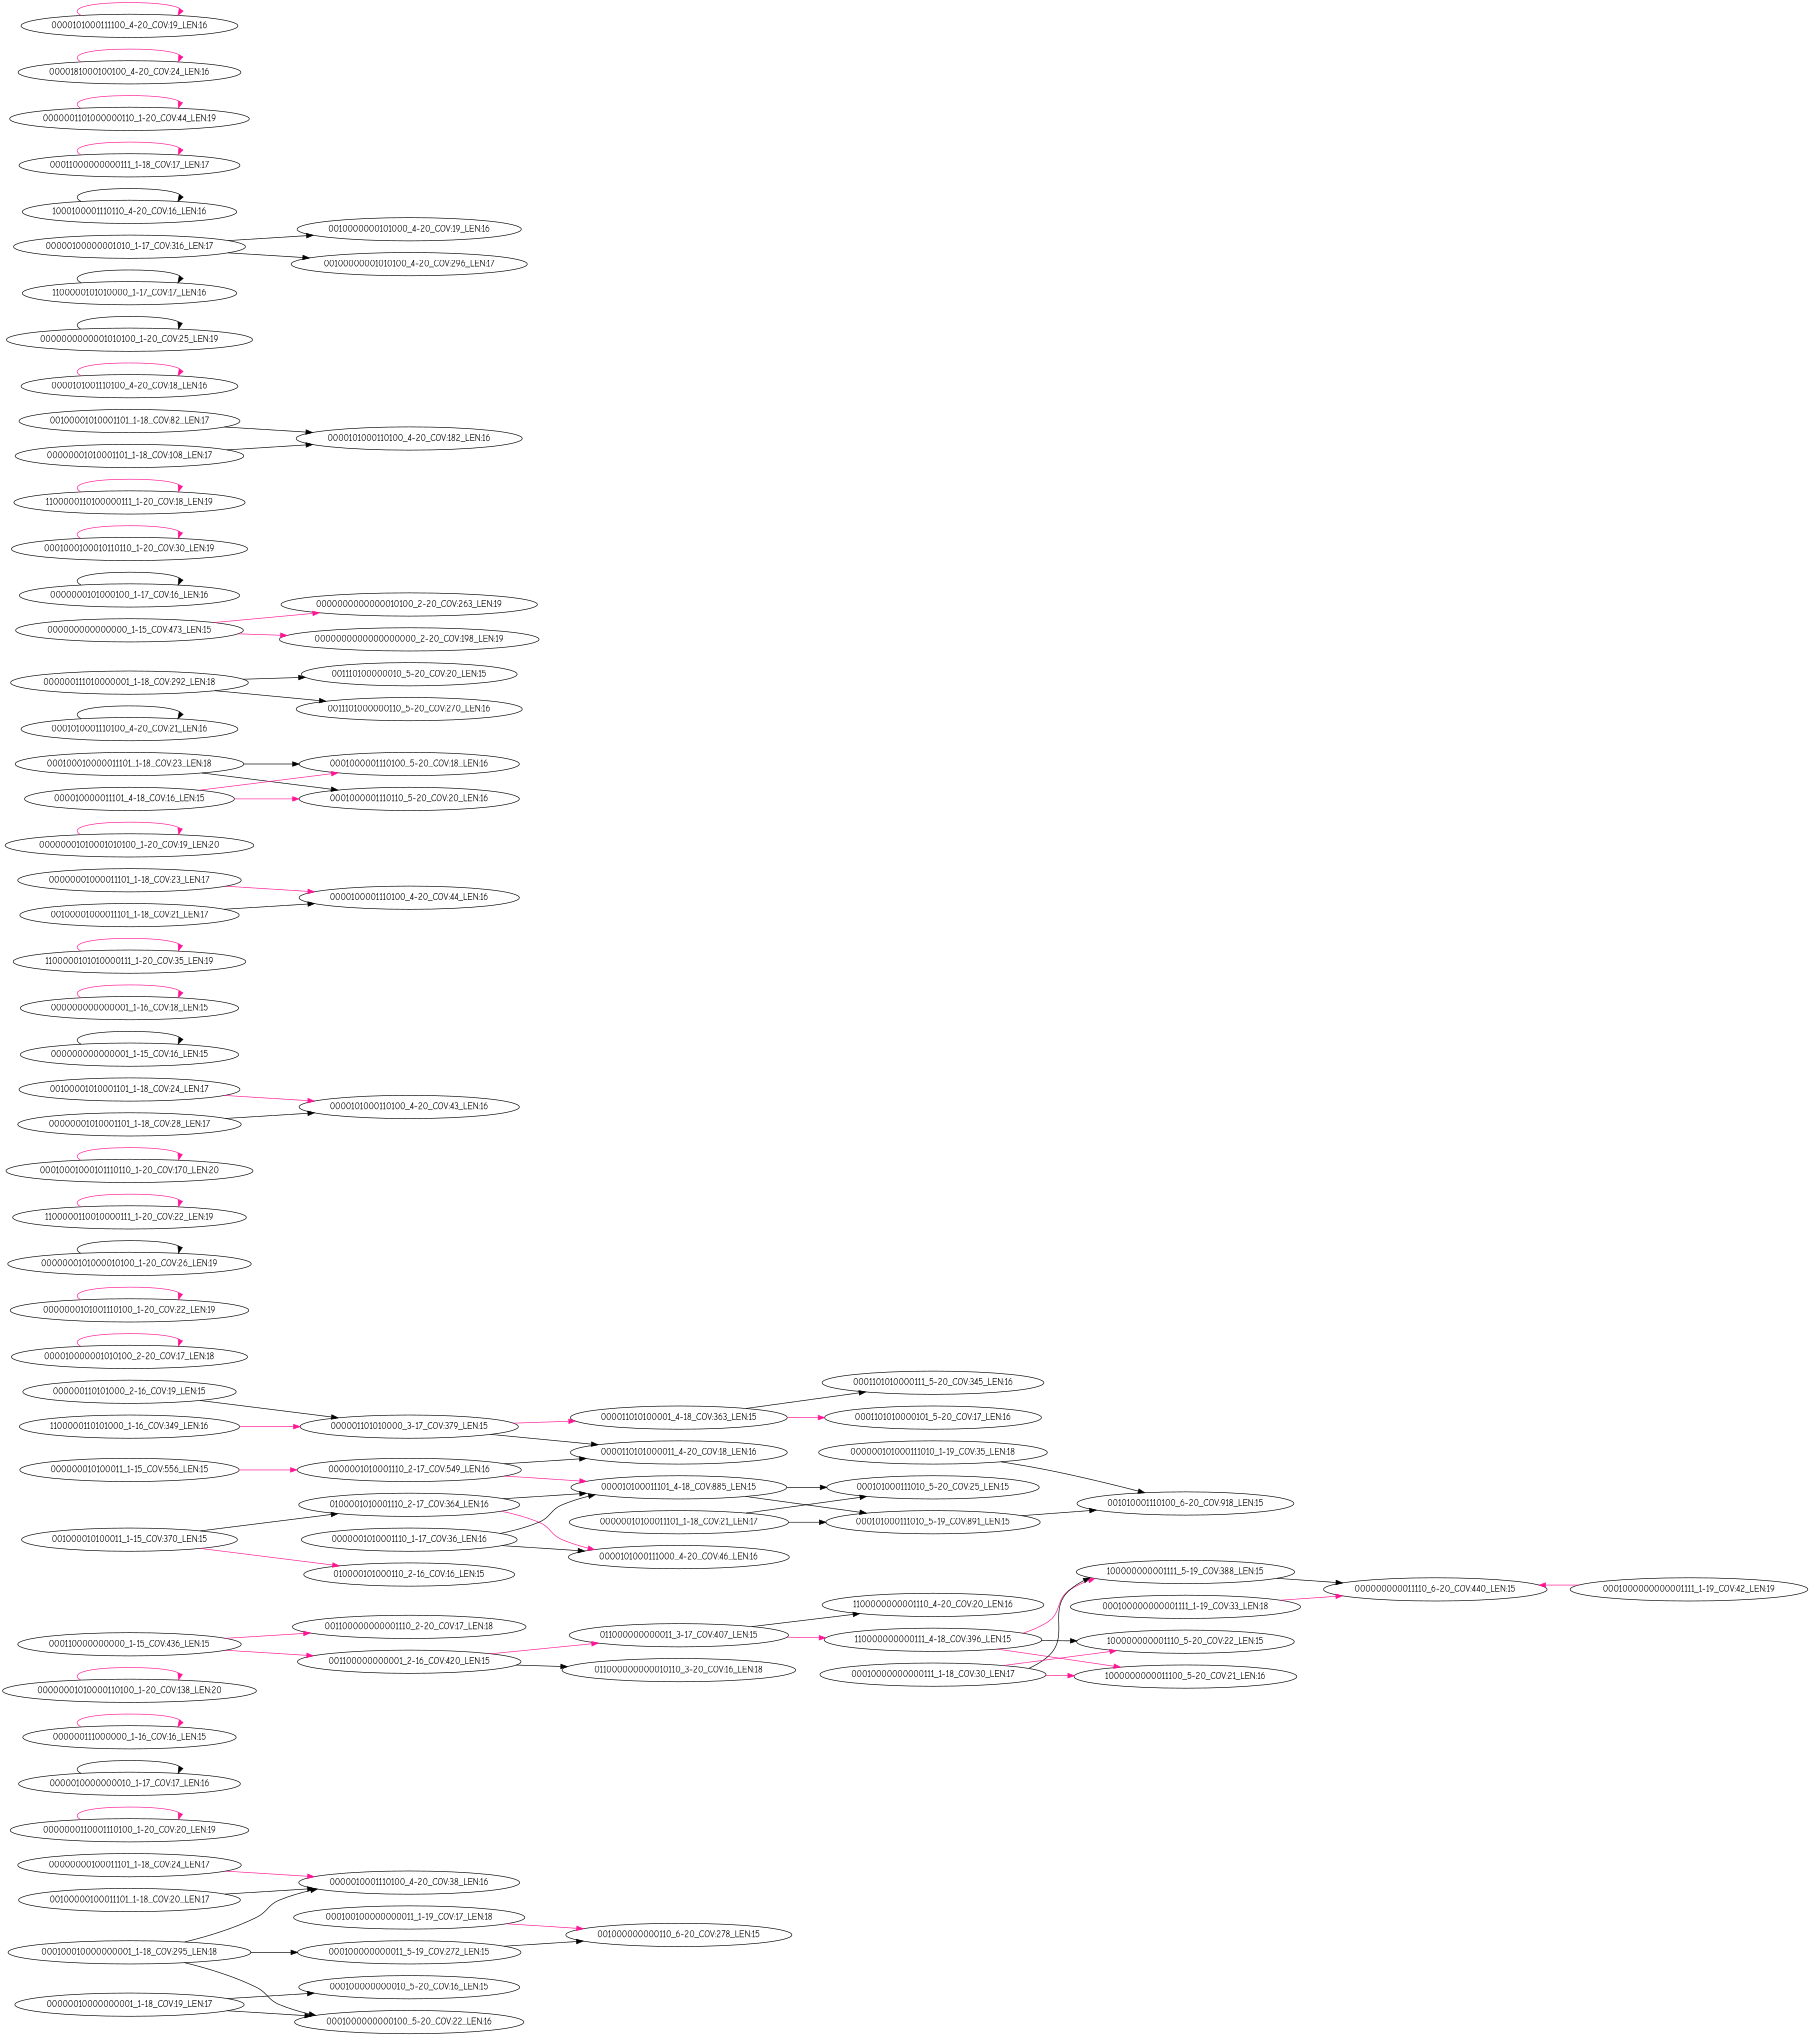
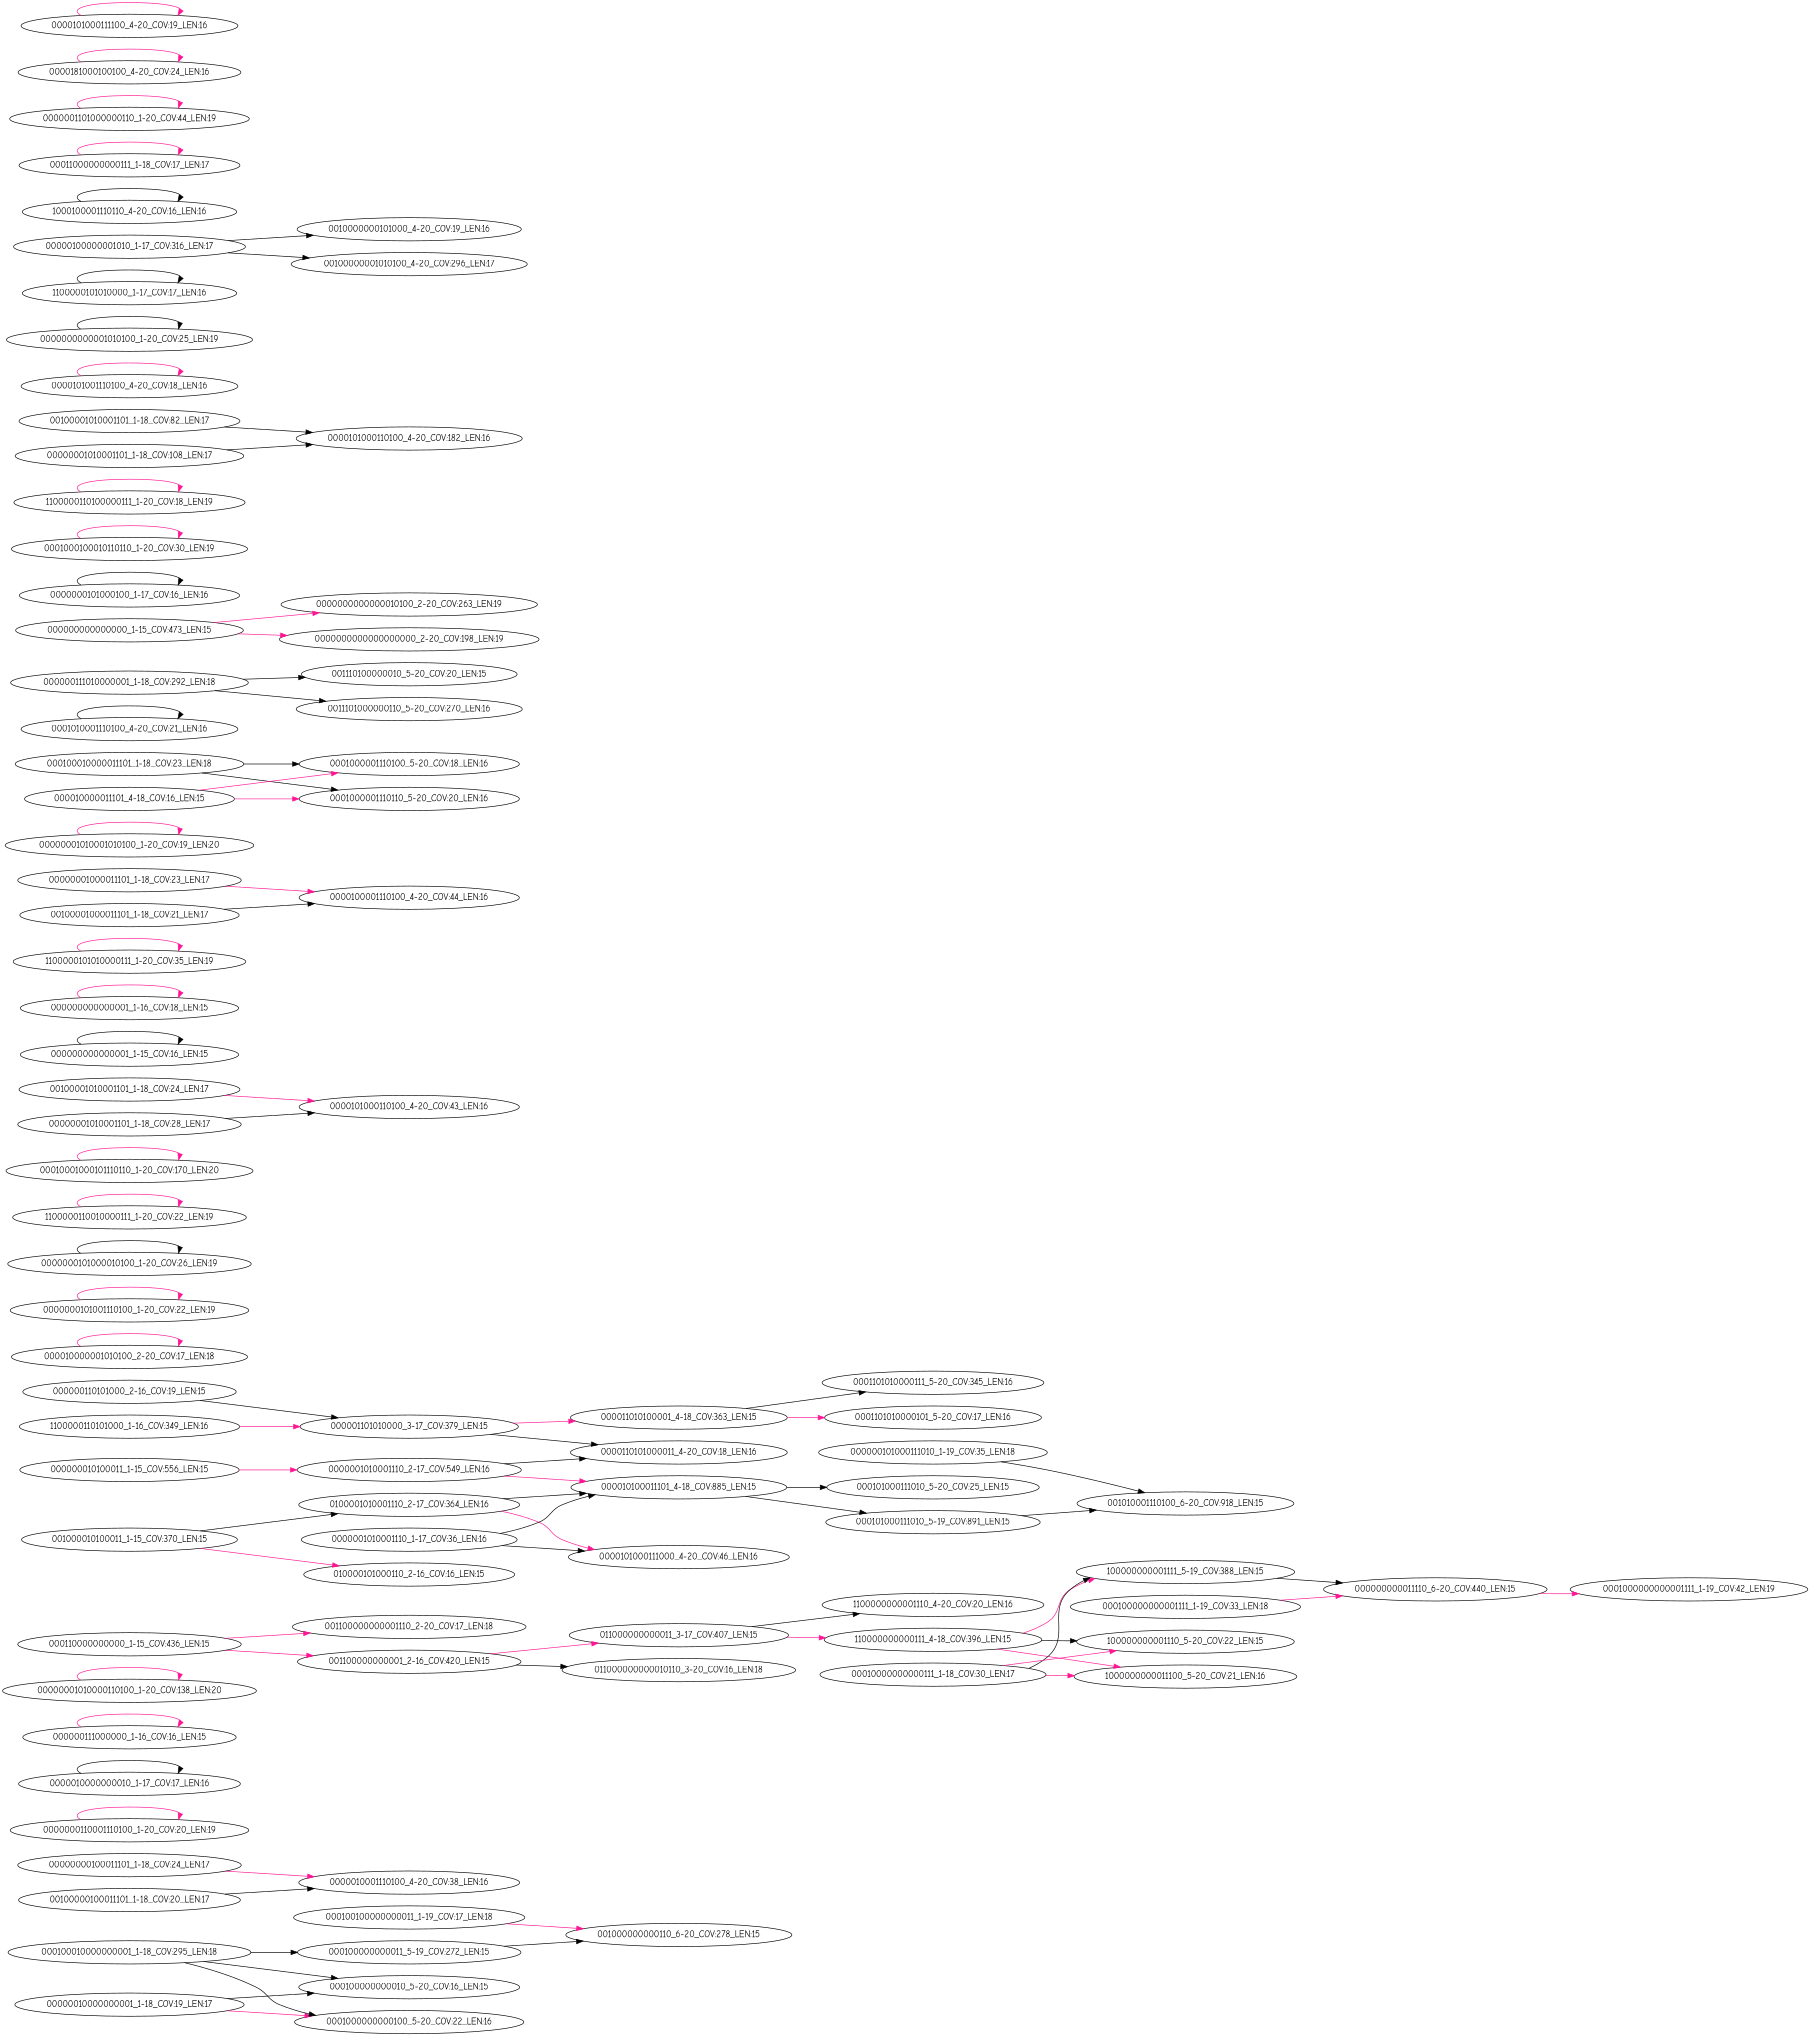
node "00000010100011101_1-18_COV:21_LEN:17": removed
edge "0001000000000001111_1-19_COV:42_LEN:19" -> "000000000011110_6-20_COV:440_LEN:15": reversed
edge "000100010000000001_1-18_COV:295_LEN:18" -> "0000010001110100_4-20_COV:38_LEN:16": now "000100010000000001_1-18_COV:295_LEN:18" -> "000100000000010_5-20_COV:16_LEN:15"
edge "00000010000000001_1-18_COV:19_LEN:17" -> "0001000000000100_5-20_COV:22_LEN:16": color black -> deeppink
